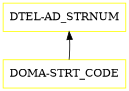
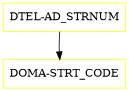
edge "DOMA-STRT_CODE" -> "DTEL-AD_STRNUM": reversed
